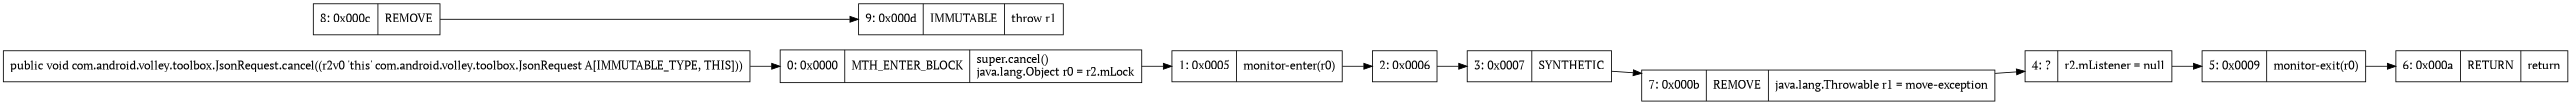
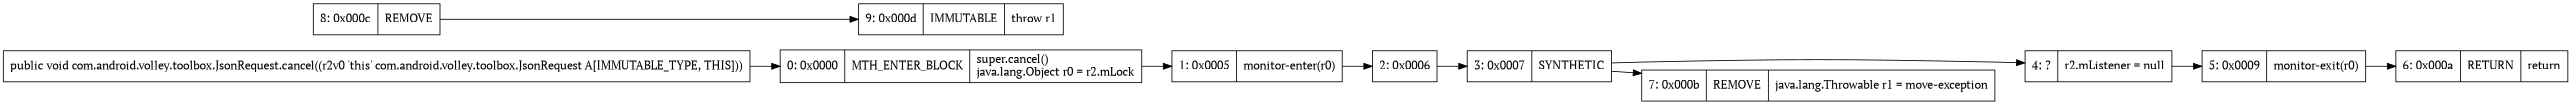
edge "7: 0x000b" -> "4: ?": now "3: 0x0007" -> "4: ?"
